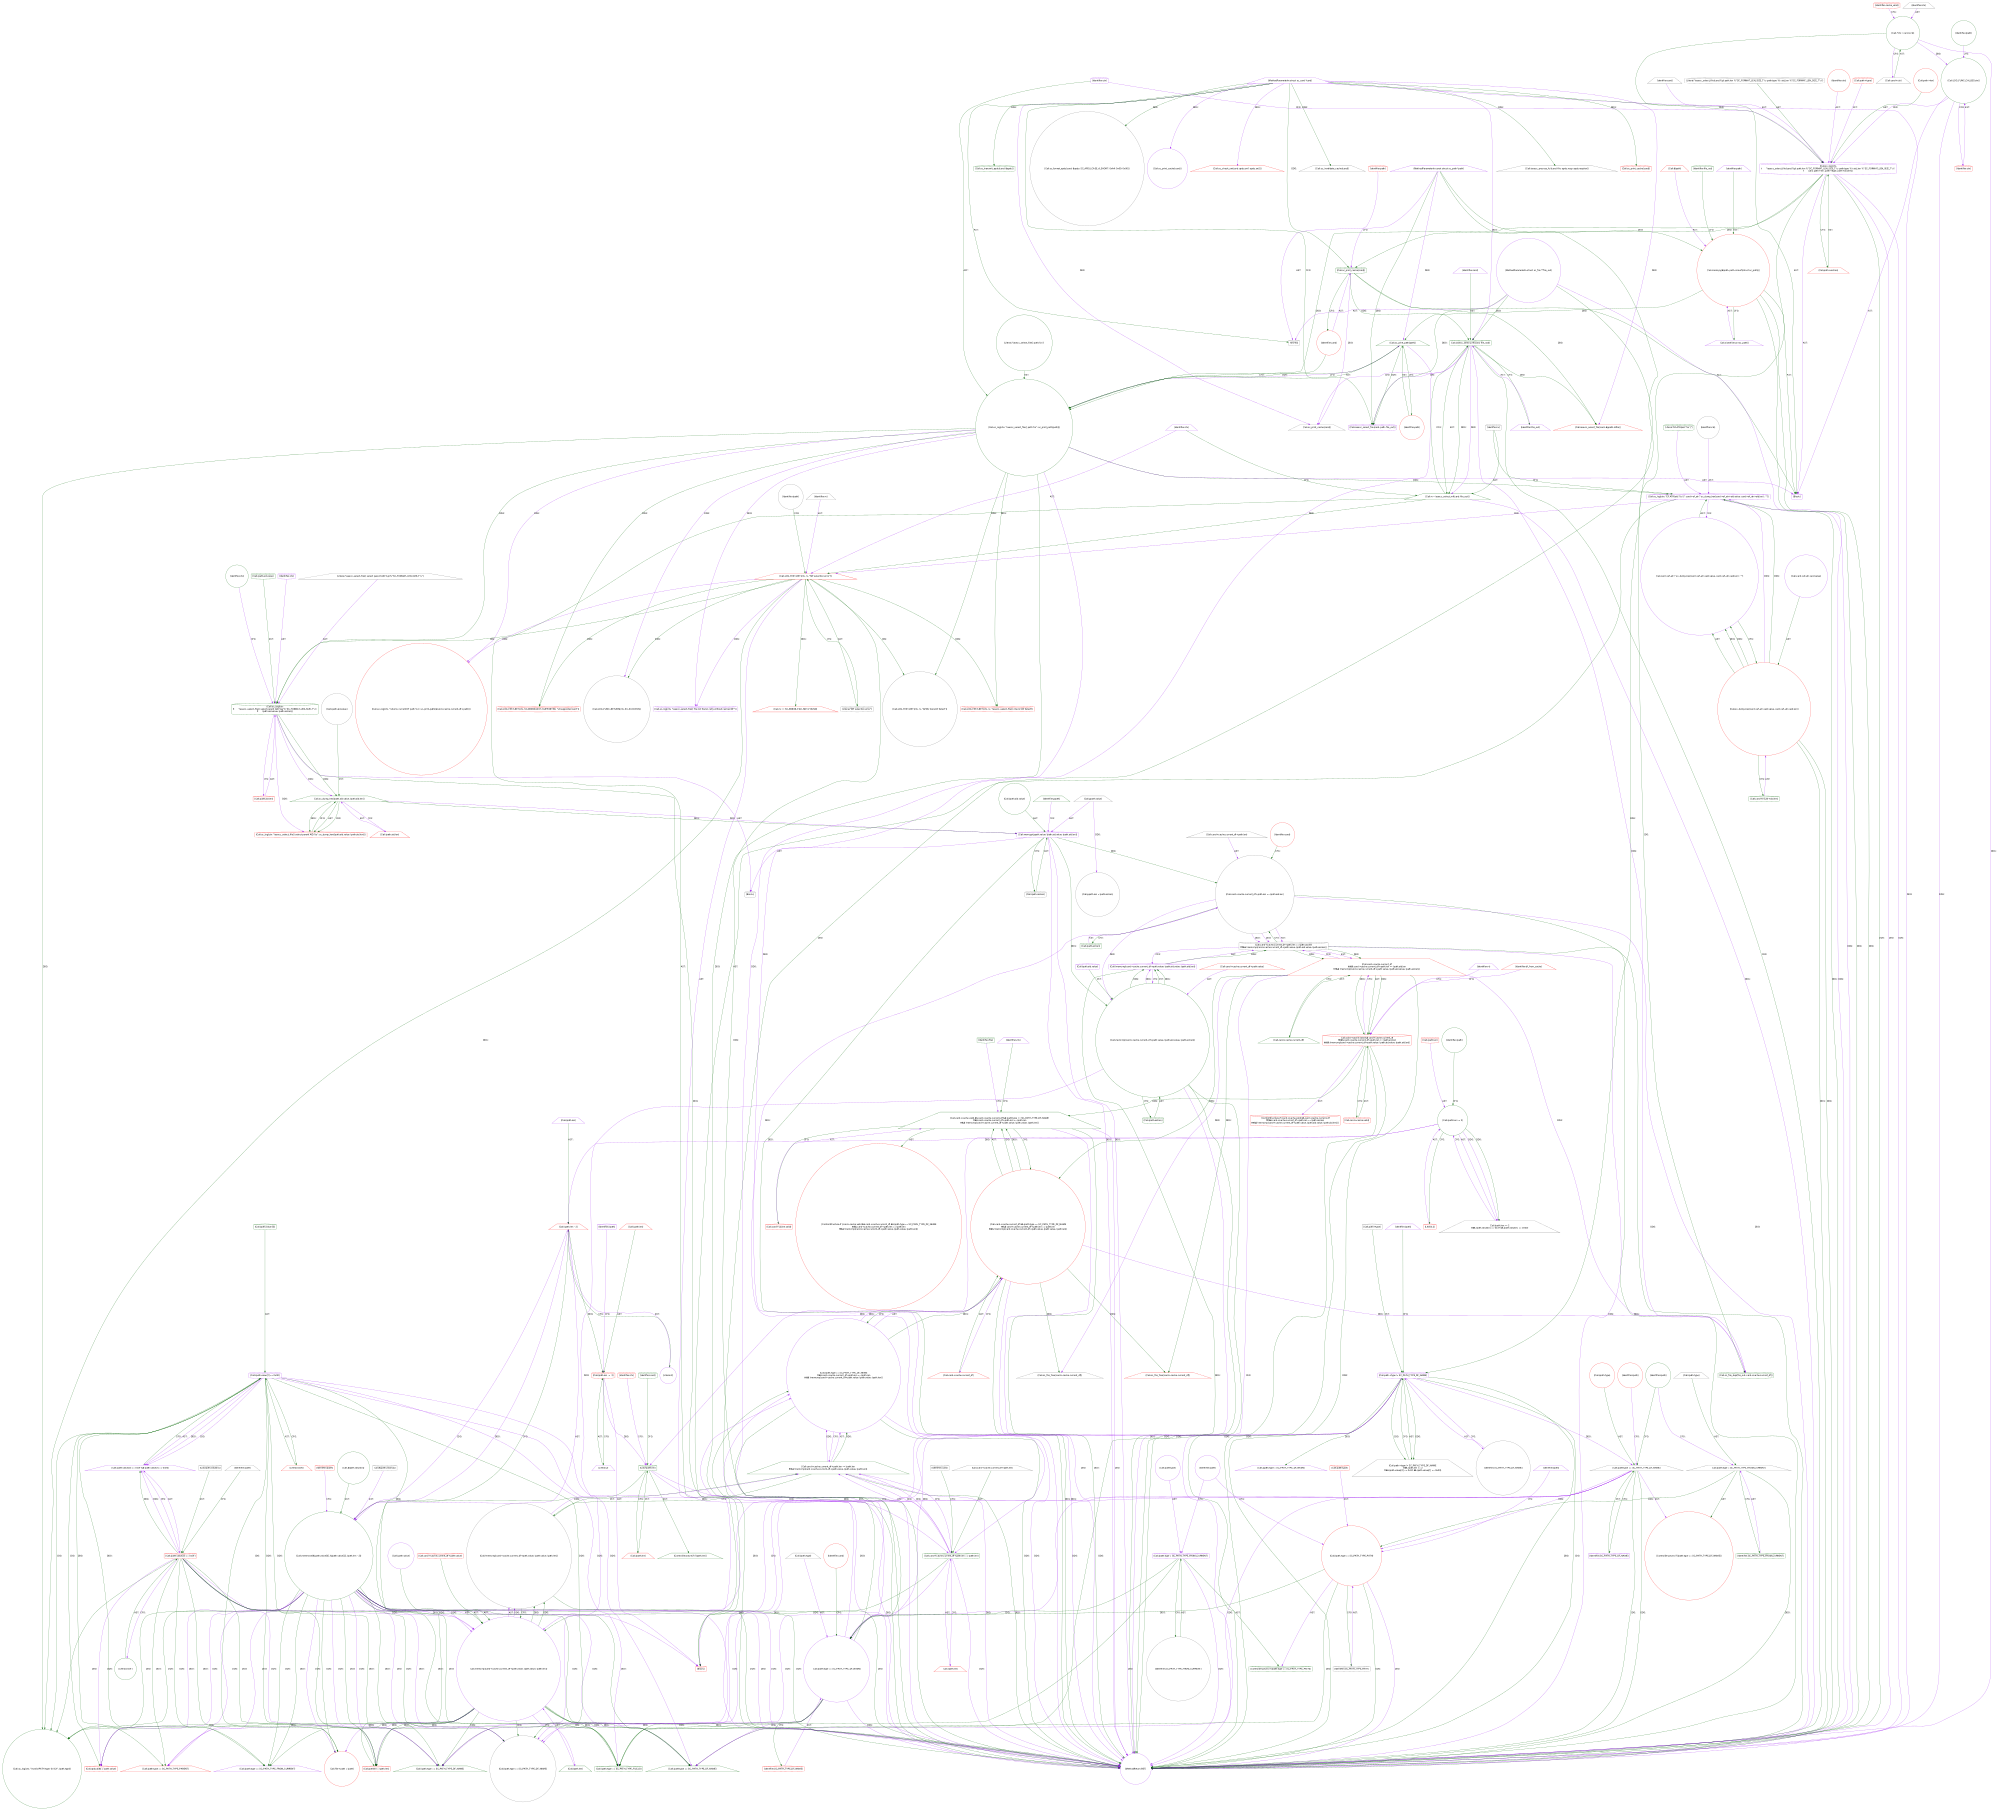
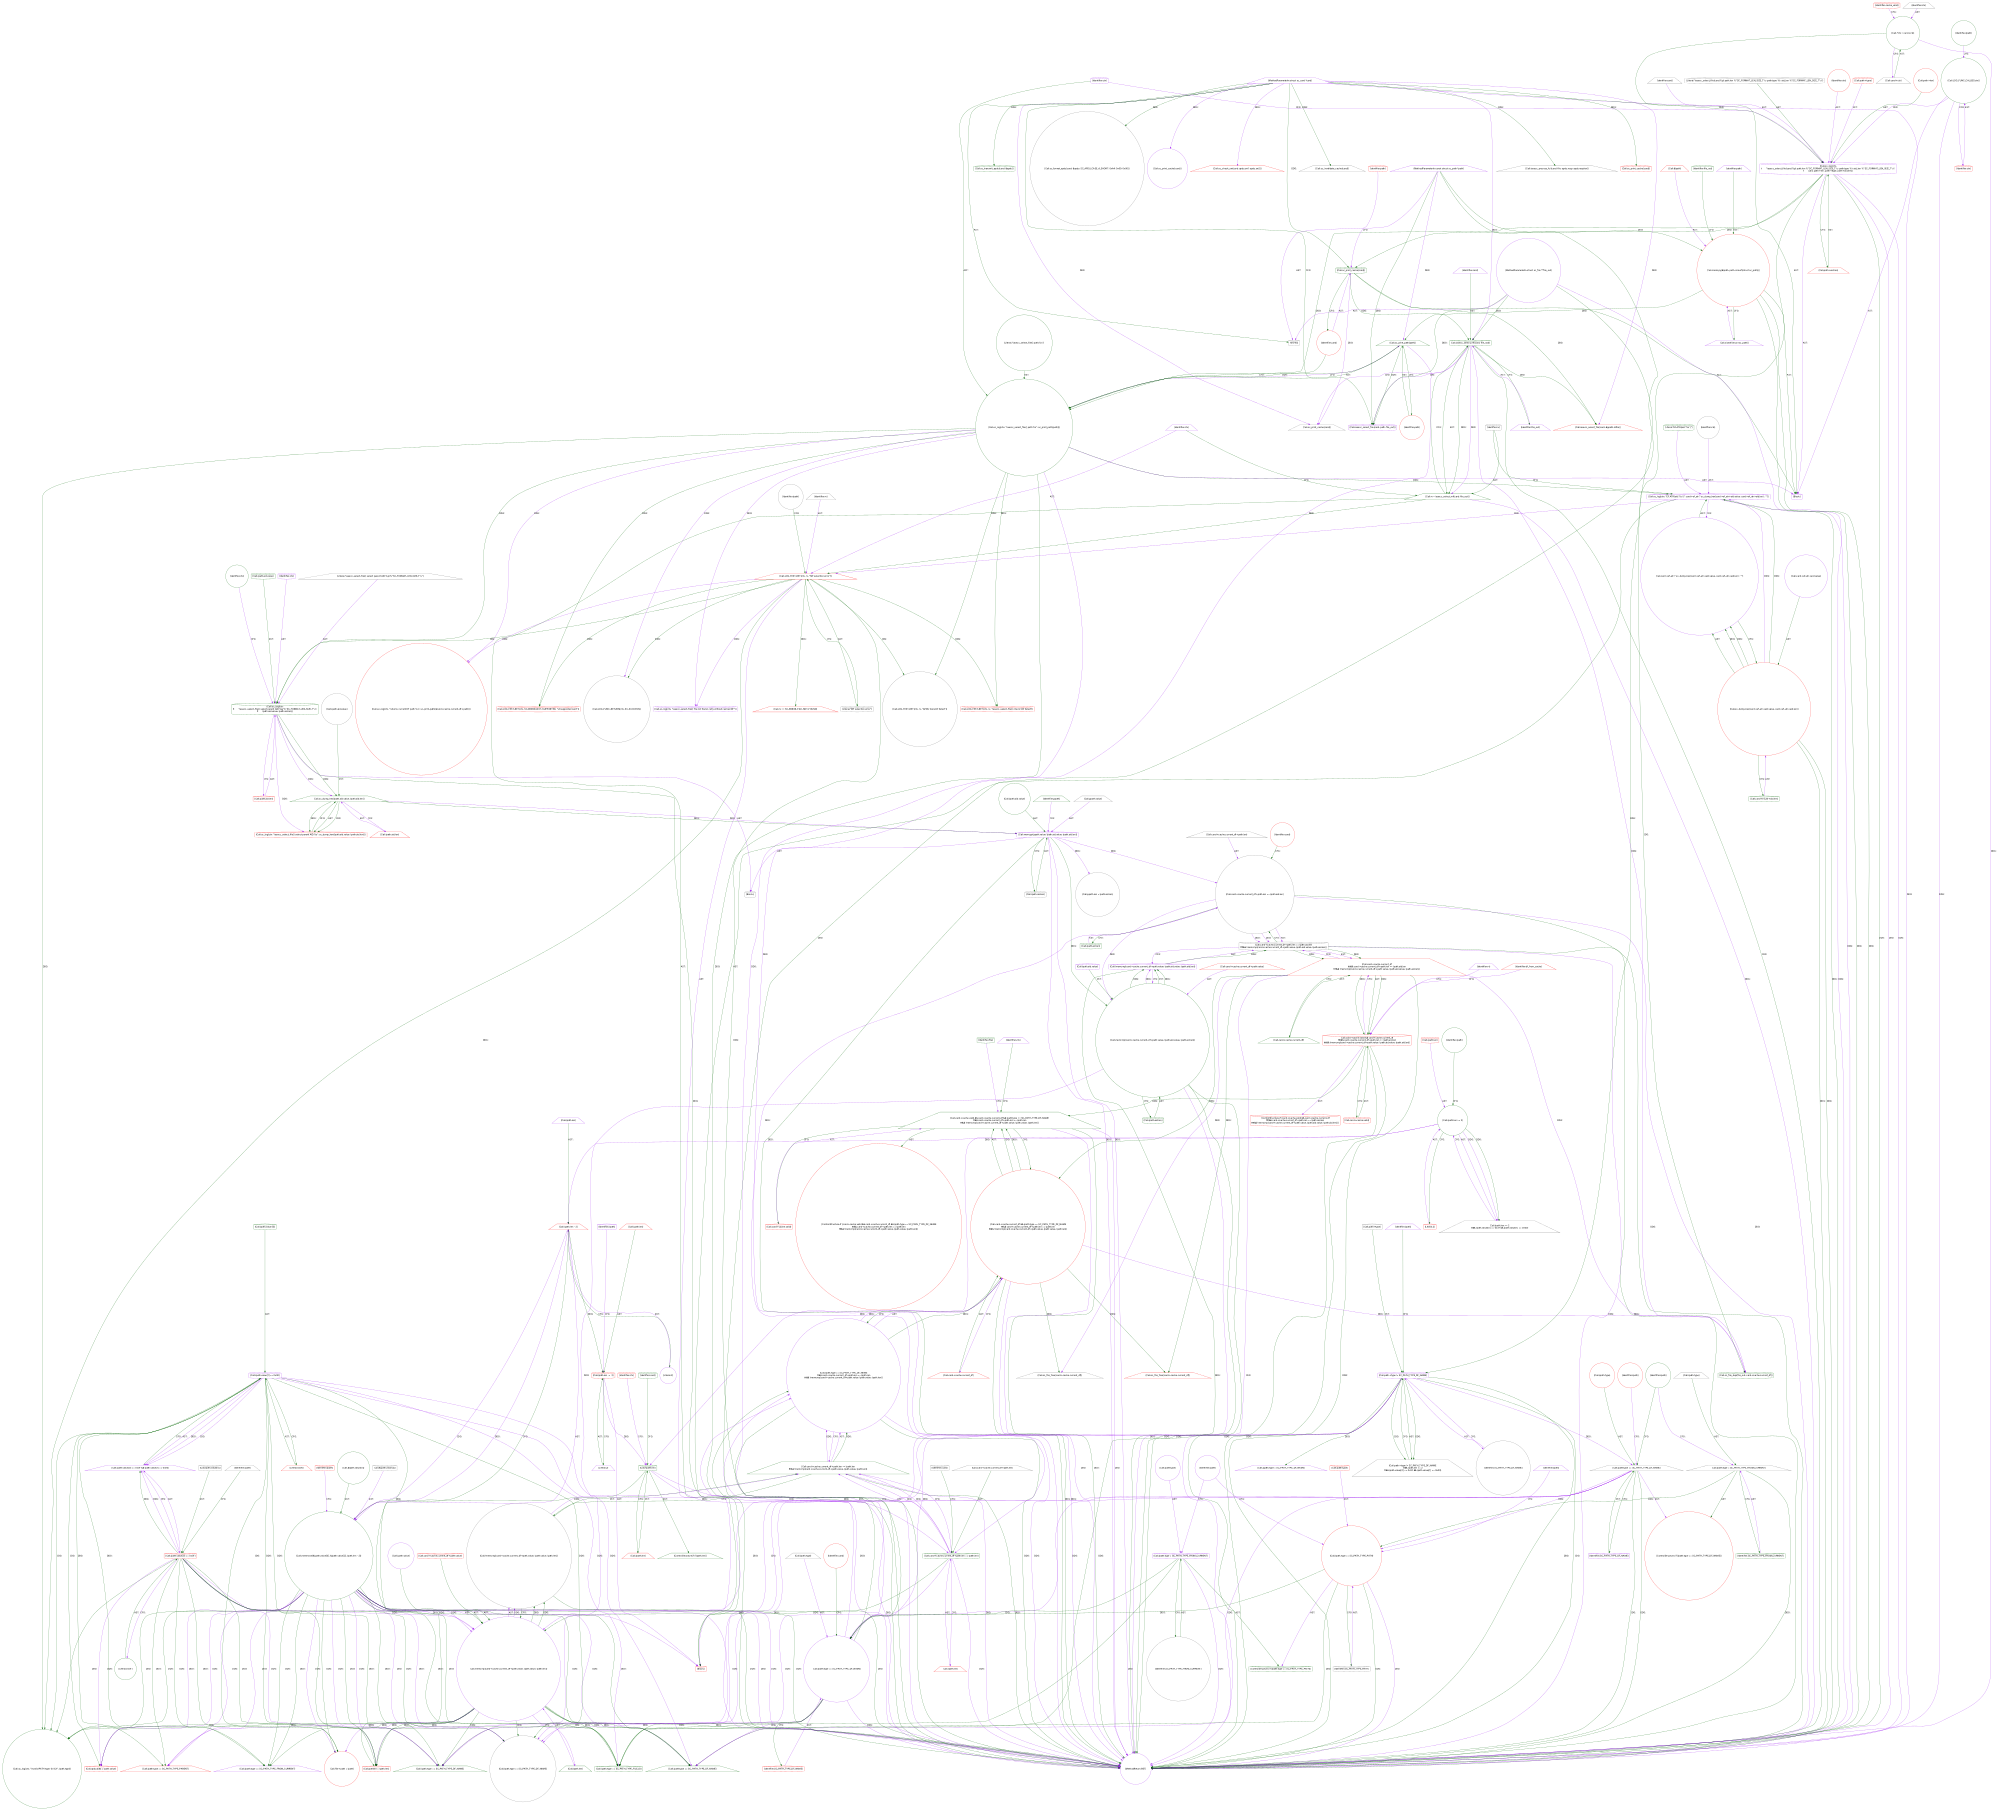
edge "(Call,*ctx = card->ctx)" -> "(Call,LOG_FUNC_CALLED(ctx))": removed, label "DDG:"
edge "(Call,ppath.value)" -> "(Call,ppath.len = lpath.aid.len)": now "(Call,memcpy(ppath.value, lpath.aid.value, lpath.aid.len))" -> "(Call,ppath.len = lpath.aid.len)"
edge "(Call,memcpy(ppath.value, lpath.aid.value, lpath.aid.len))" -> "(Call,card->cache.current_df->path.len == lpath.aid.len)": color darkgreen -> purple
